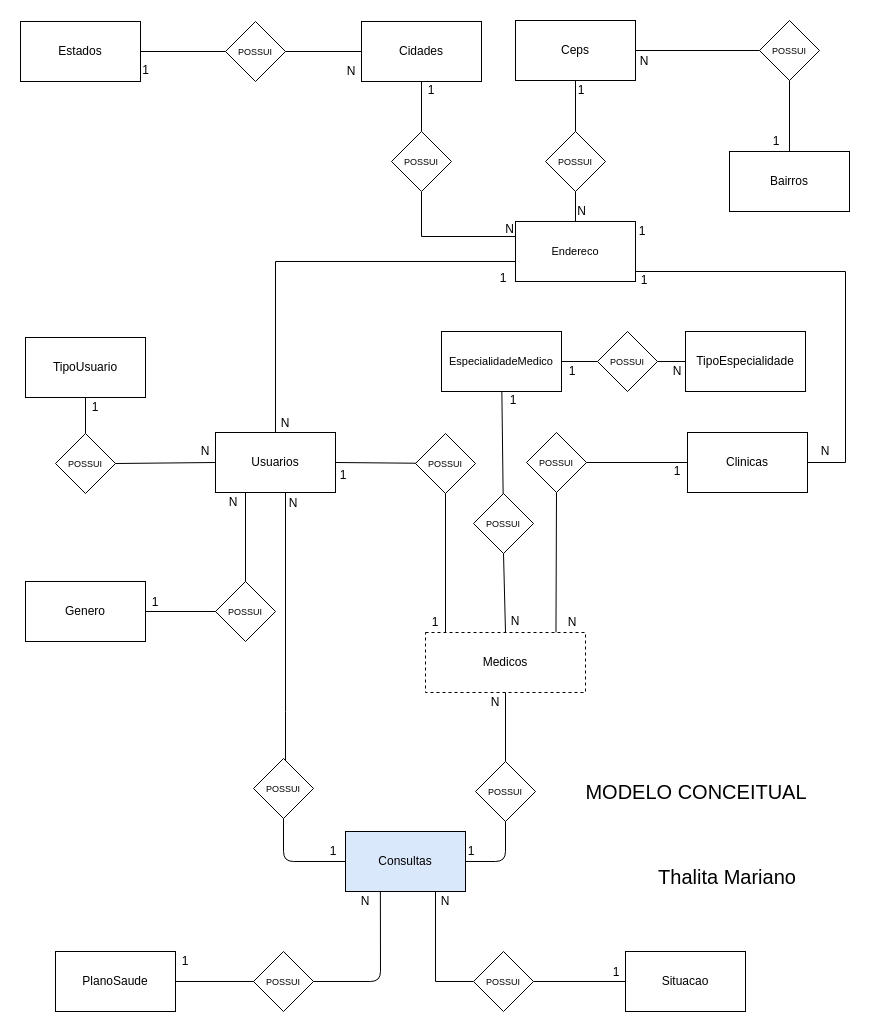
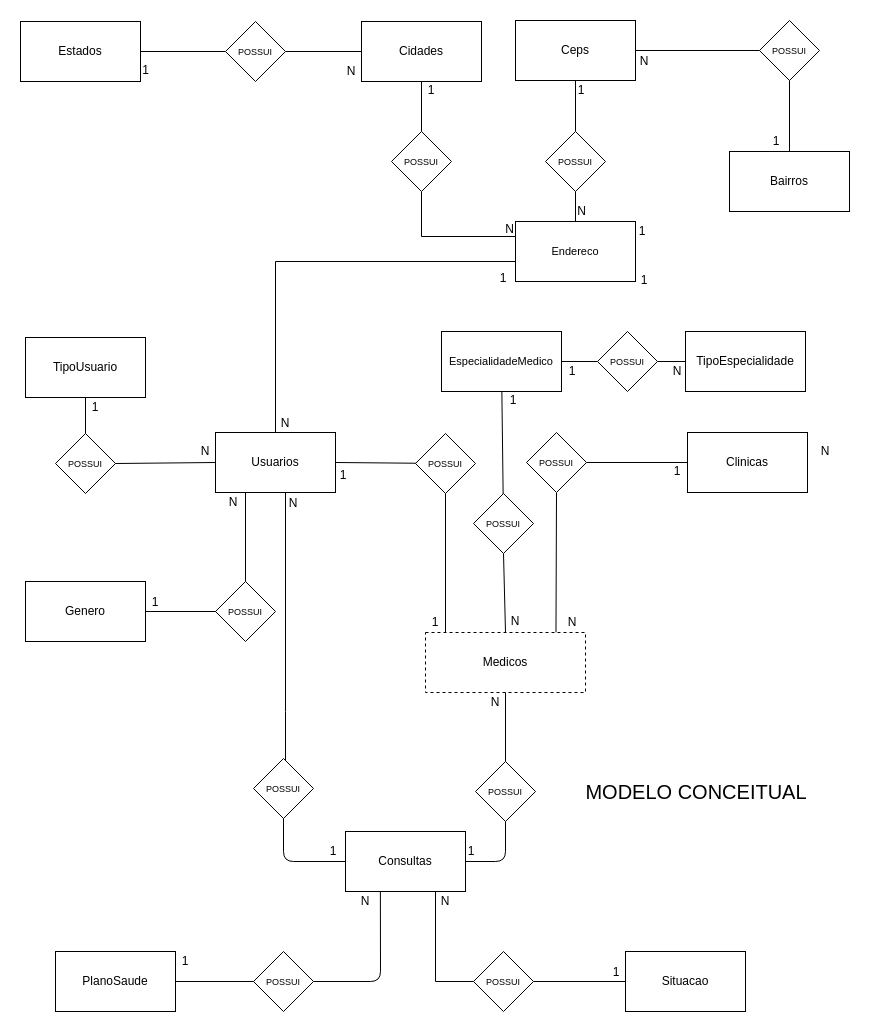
edge "Endereco" -- "Clinicas": removed
node "Consultas": fillcolor #dae8fc -> #ffffff
node "Thalita Mariano": removed
